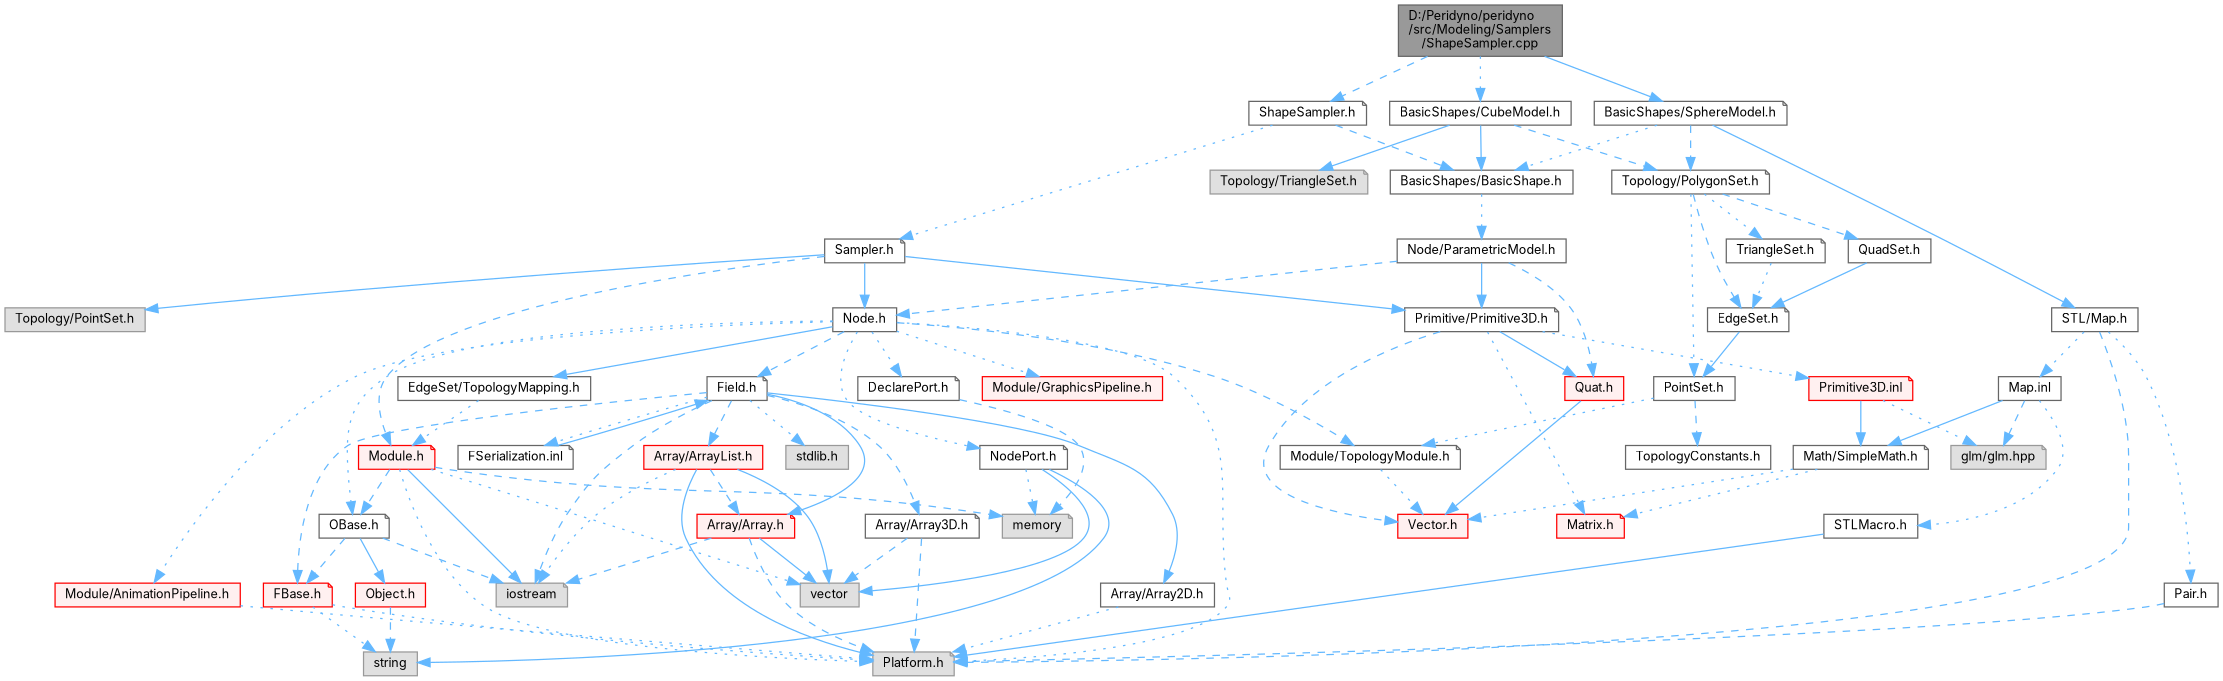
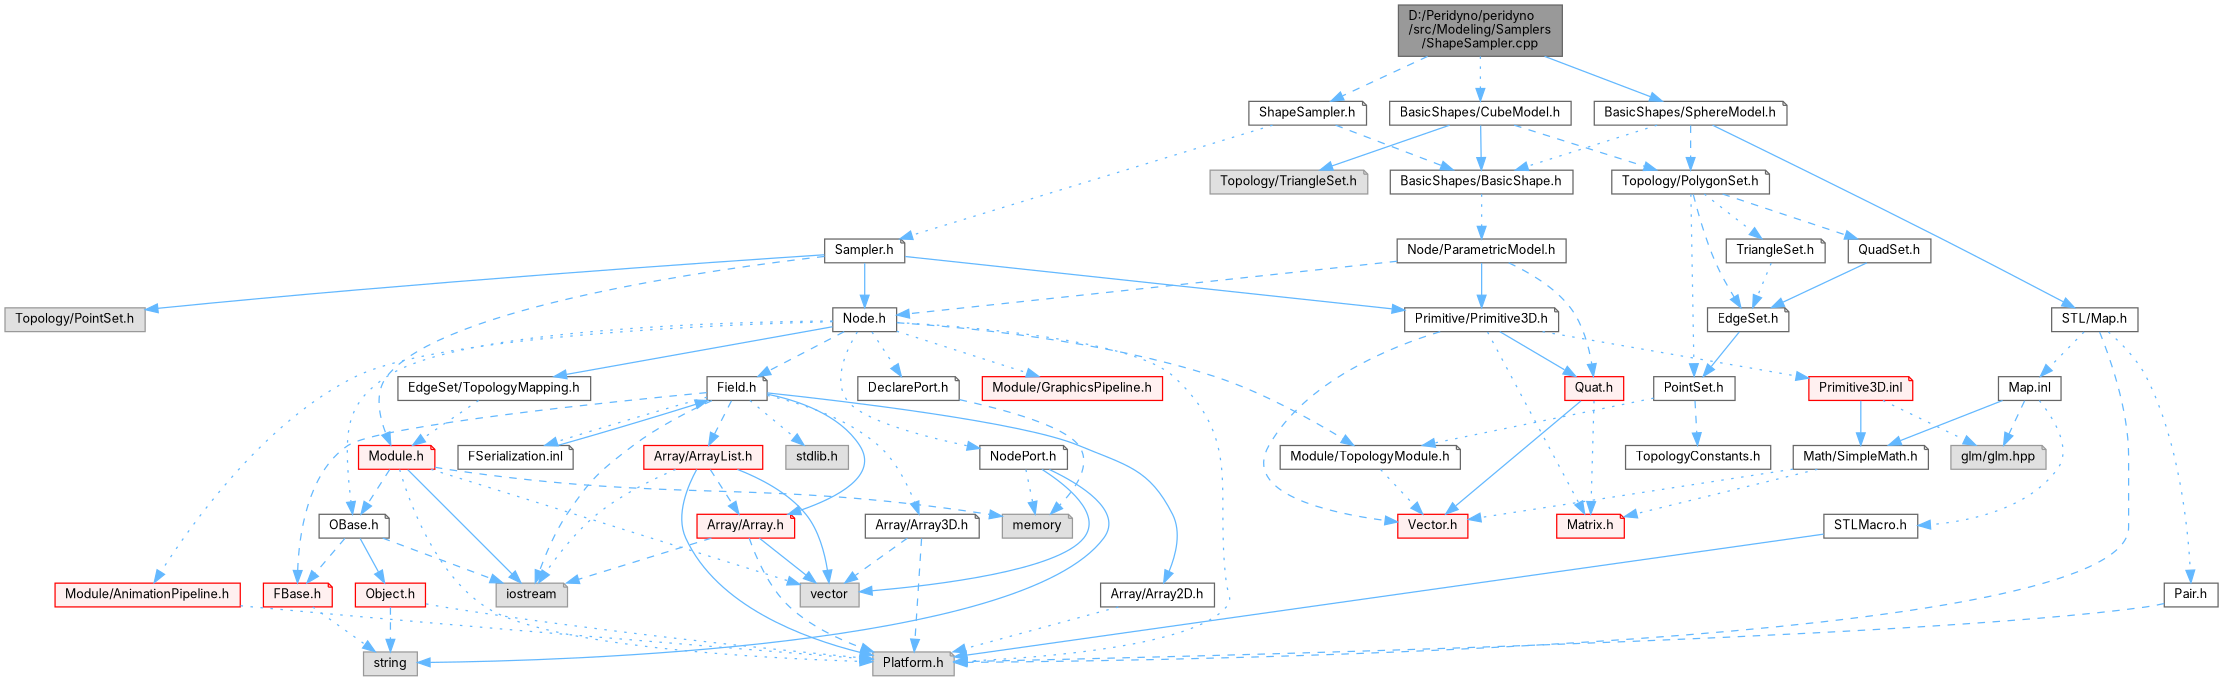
edge "Field.h" -> "Array/Array3D.h": style dashed -> dotted
edge "Quat.h" -> "Matrix.h": added
edge "FBase.h" -> "Platform.h": now "Object.h" -> "Platform.h"
